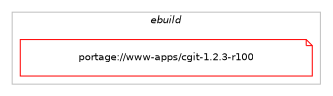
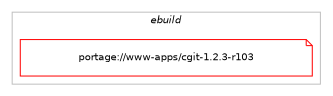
node "portage://www-apps/cgit-1.2.3-r100": label "portage://www-apps/cgit-1.2.3-r100" -> "portage://www-apps/cgit-1.2.3-r103"
